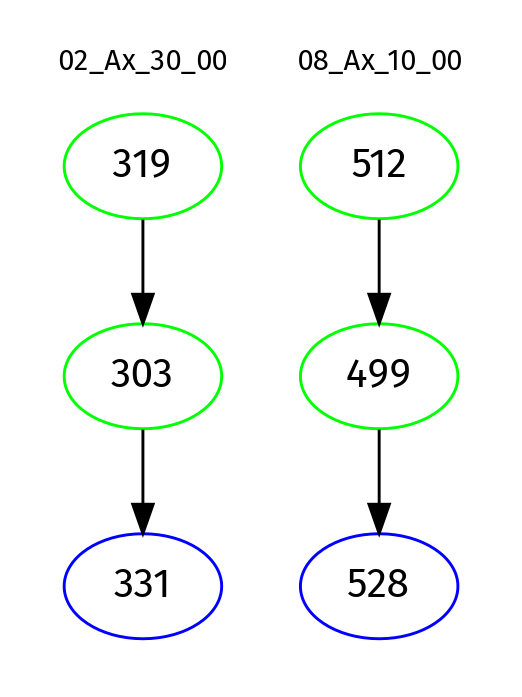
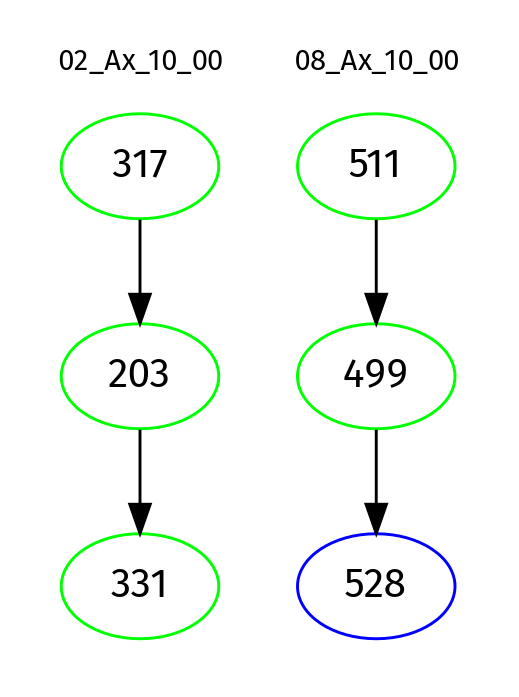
cluster "02_Ax_30_00": label "02_Ax_30_00" -> "02_Ax_10_00"
node "319": label "319" -> "317"
node "512": label "512" -> "511"
node "303": label "303" -> "203"
node "331": color blue -> green
